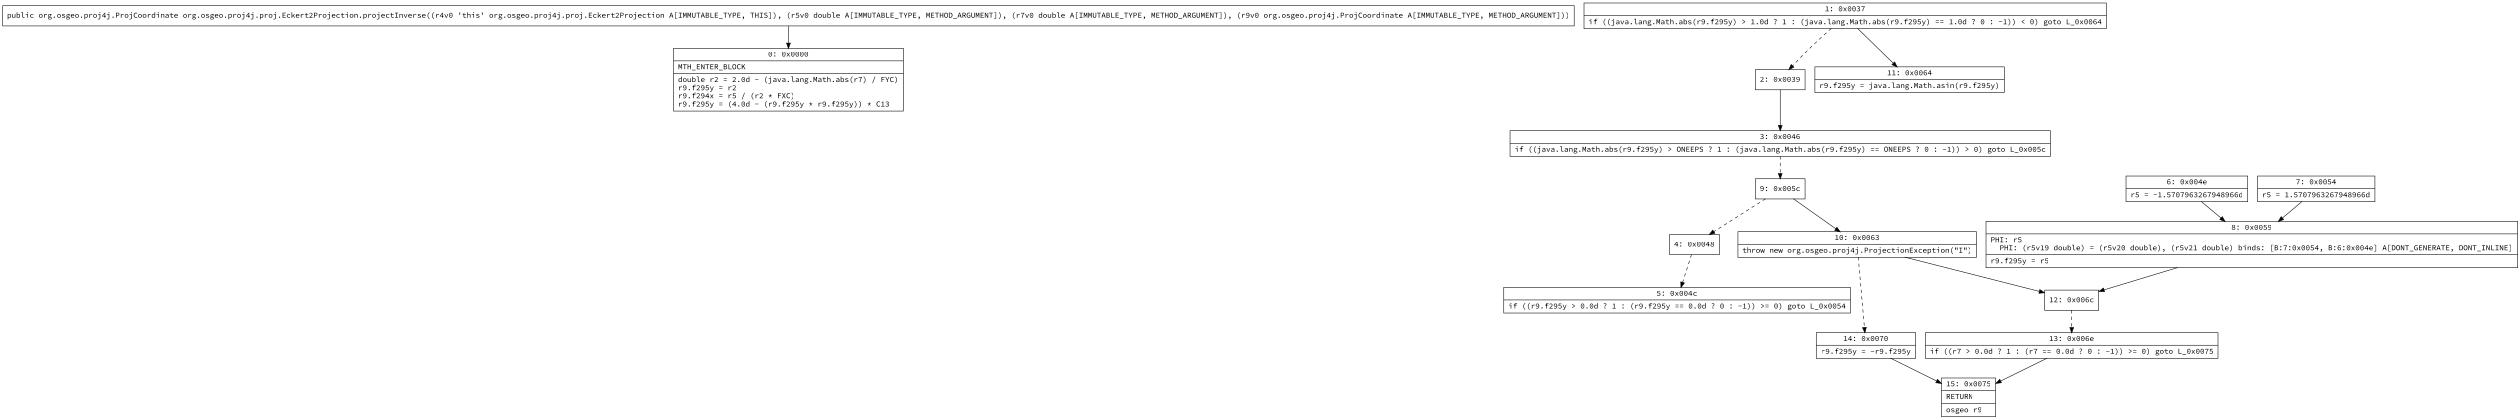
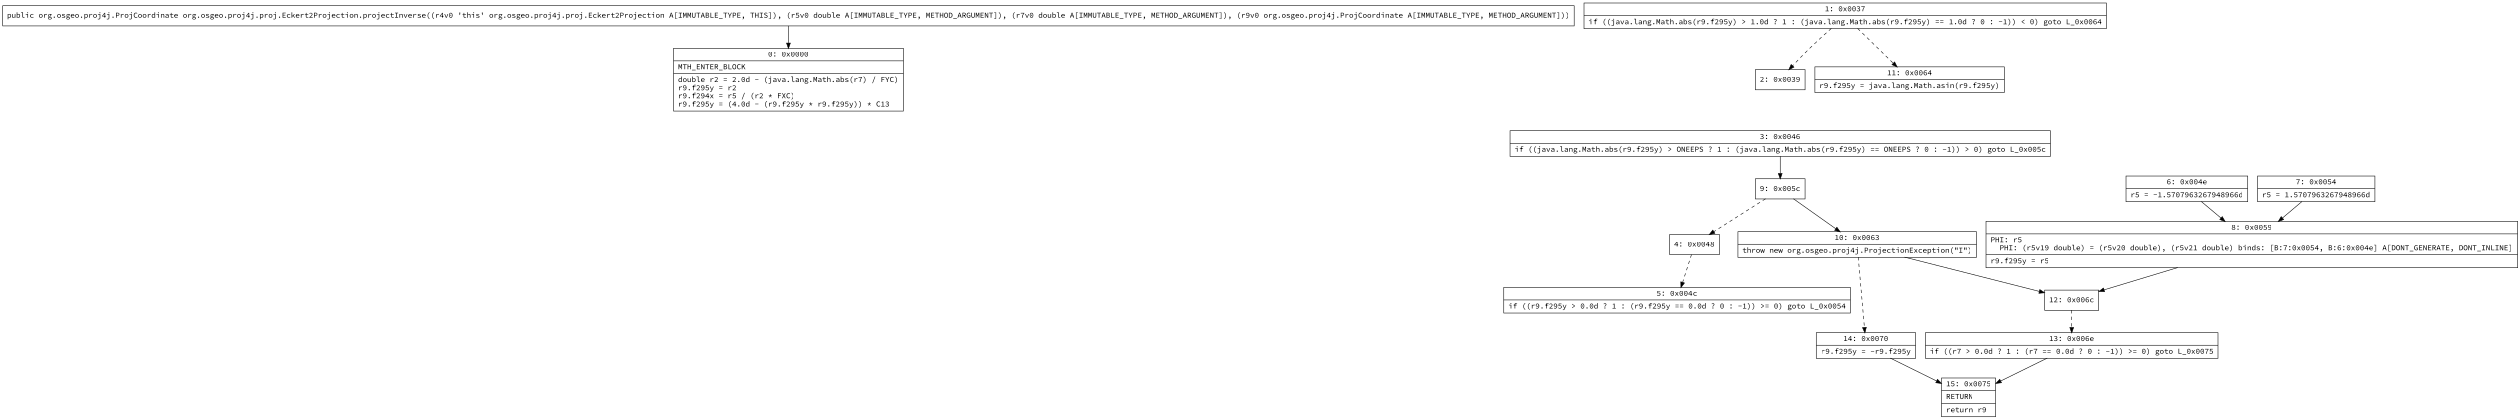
edge "1: 0x0037" -> "11: 0x0064": style solid -> dashed
edge "2: 0x0039" -> "3: 0x0046": removed
edge "3: 0x0046" -> "9: 0x005c": style dashed -> solid
node "15: 0x0075": text "osgeo r9" -> "return r9"
